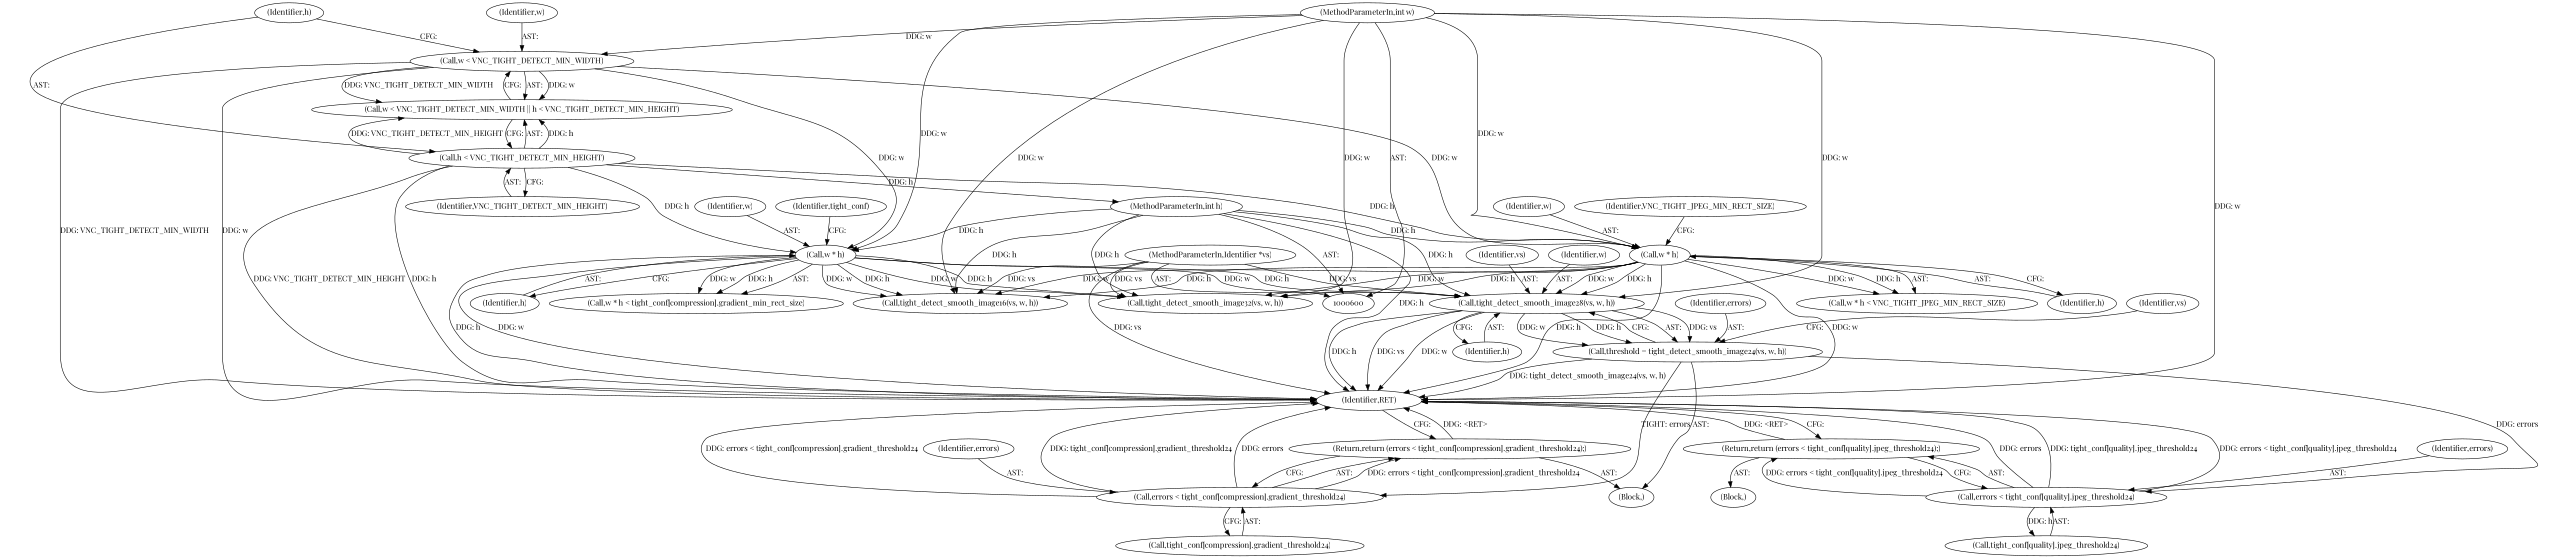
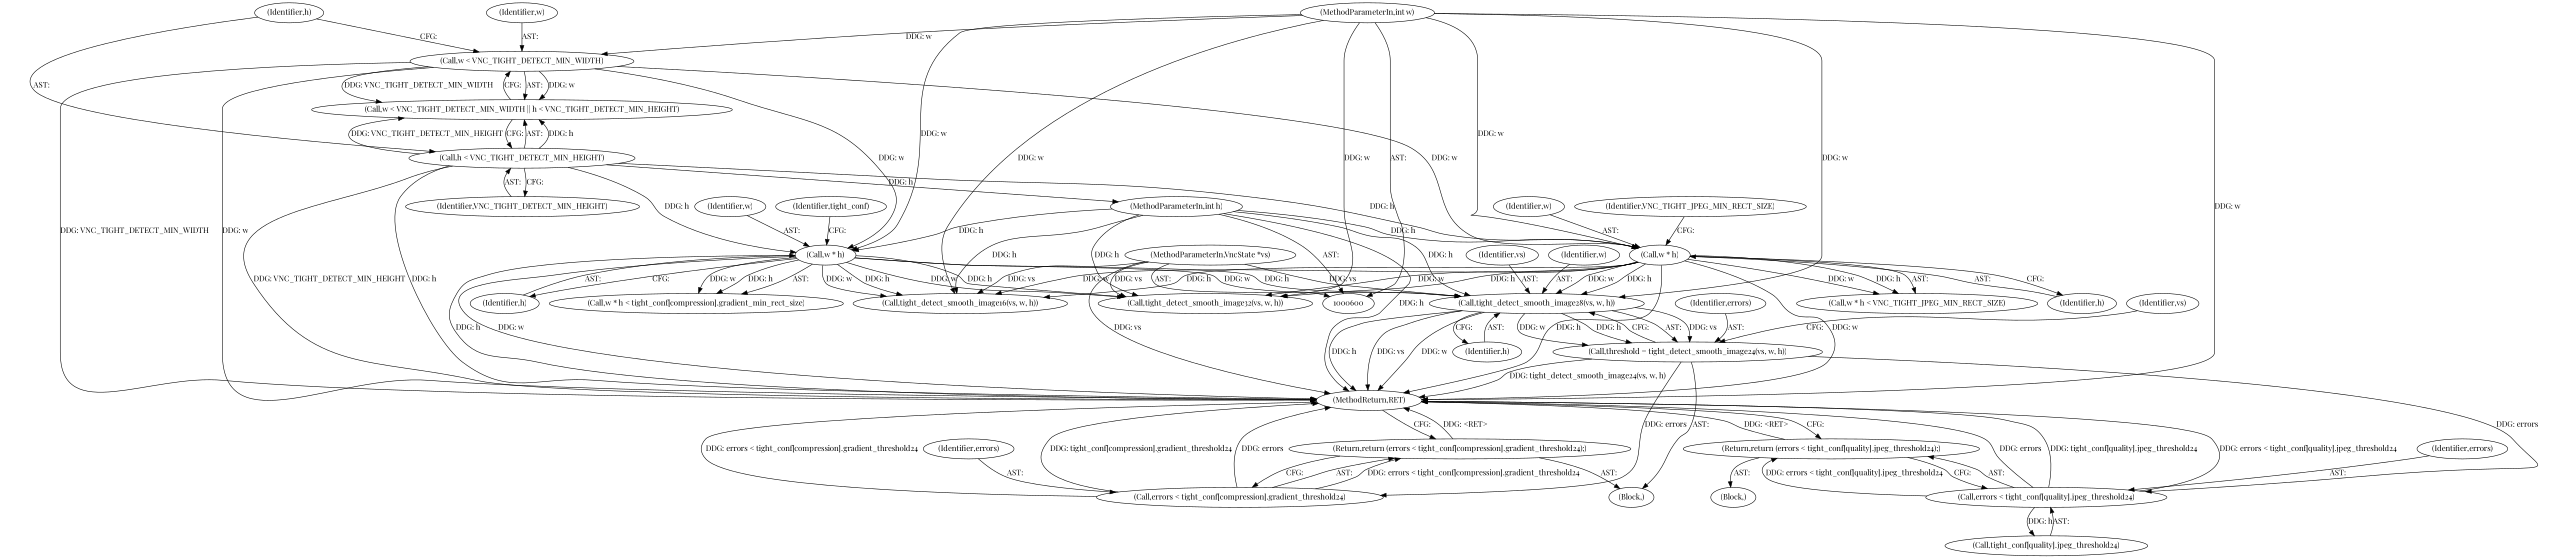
node "(MethodParameterIn,Identifier *vs)": label "(MethodParameterIn,Identifier *vs)" -> "(MethodParameterIn,VncState *vs)"
node "(Identifier,RET)": label "(Identifier,RET)" -> "(MethodReturn,RET)"
edge "(Call,threshold = tight_detect_smooth_image24(vs, w, h))" -> "(Call,errors < tight_conf[compression].gradient_threshold24)": label "TIGHT: errors" -> "DDG: errors"
node "(Call,tight_conf[compression].gradient_threshold24)": removed
